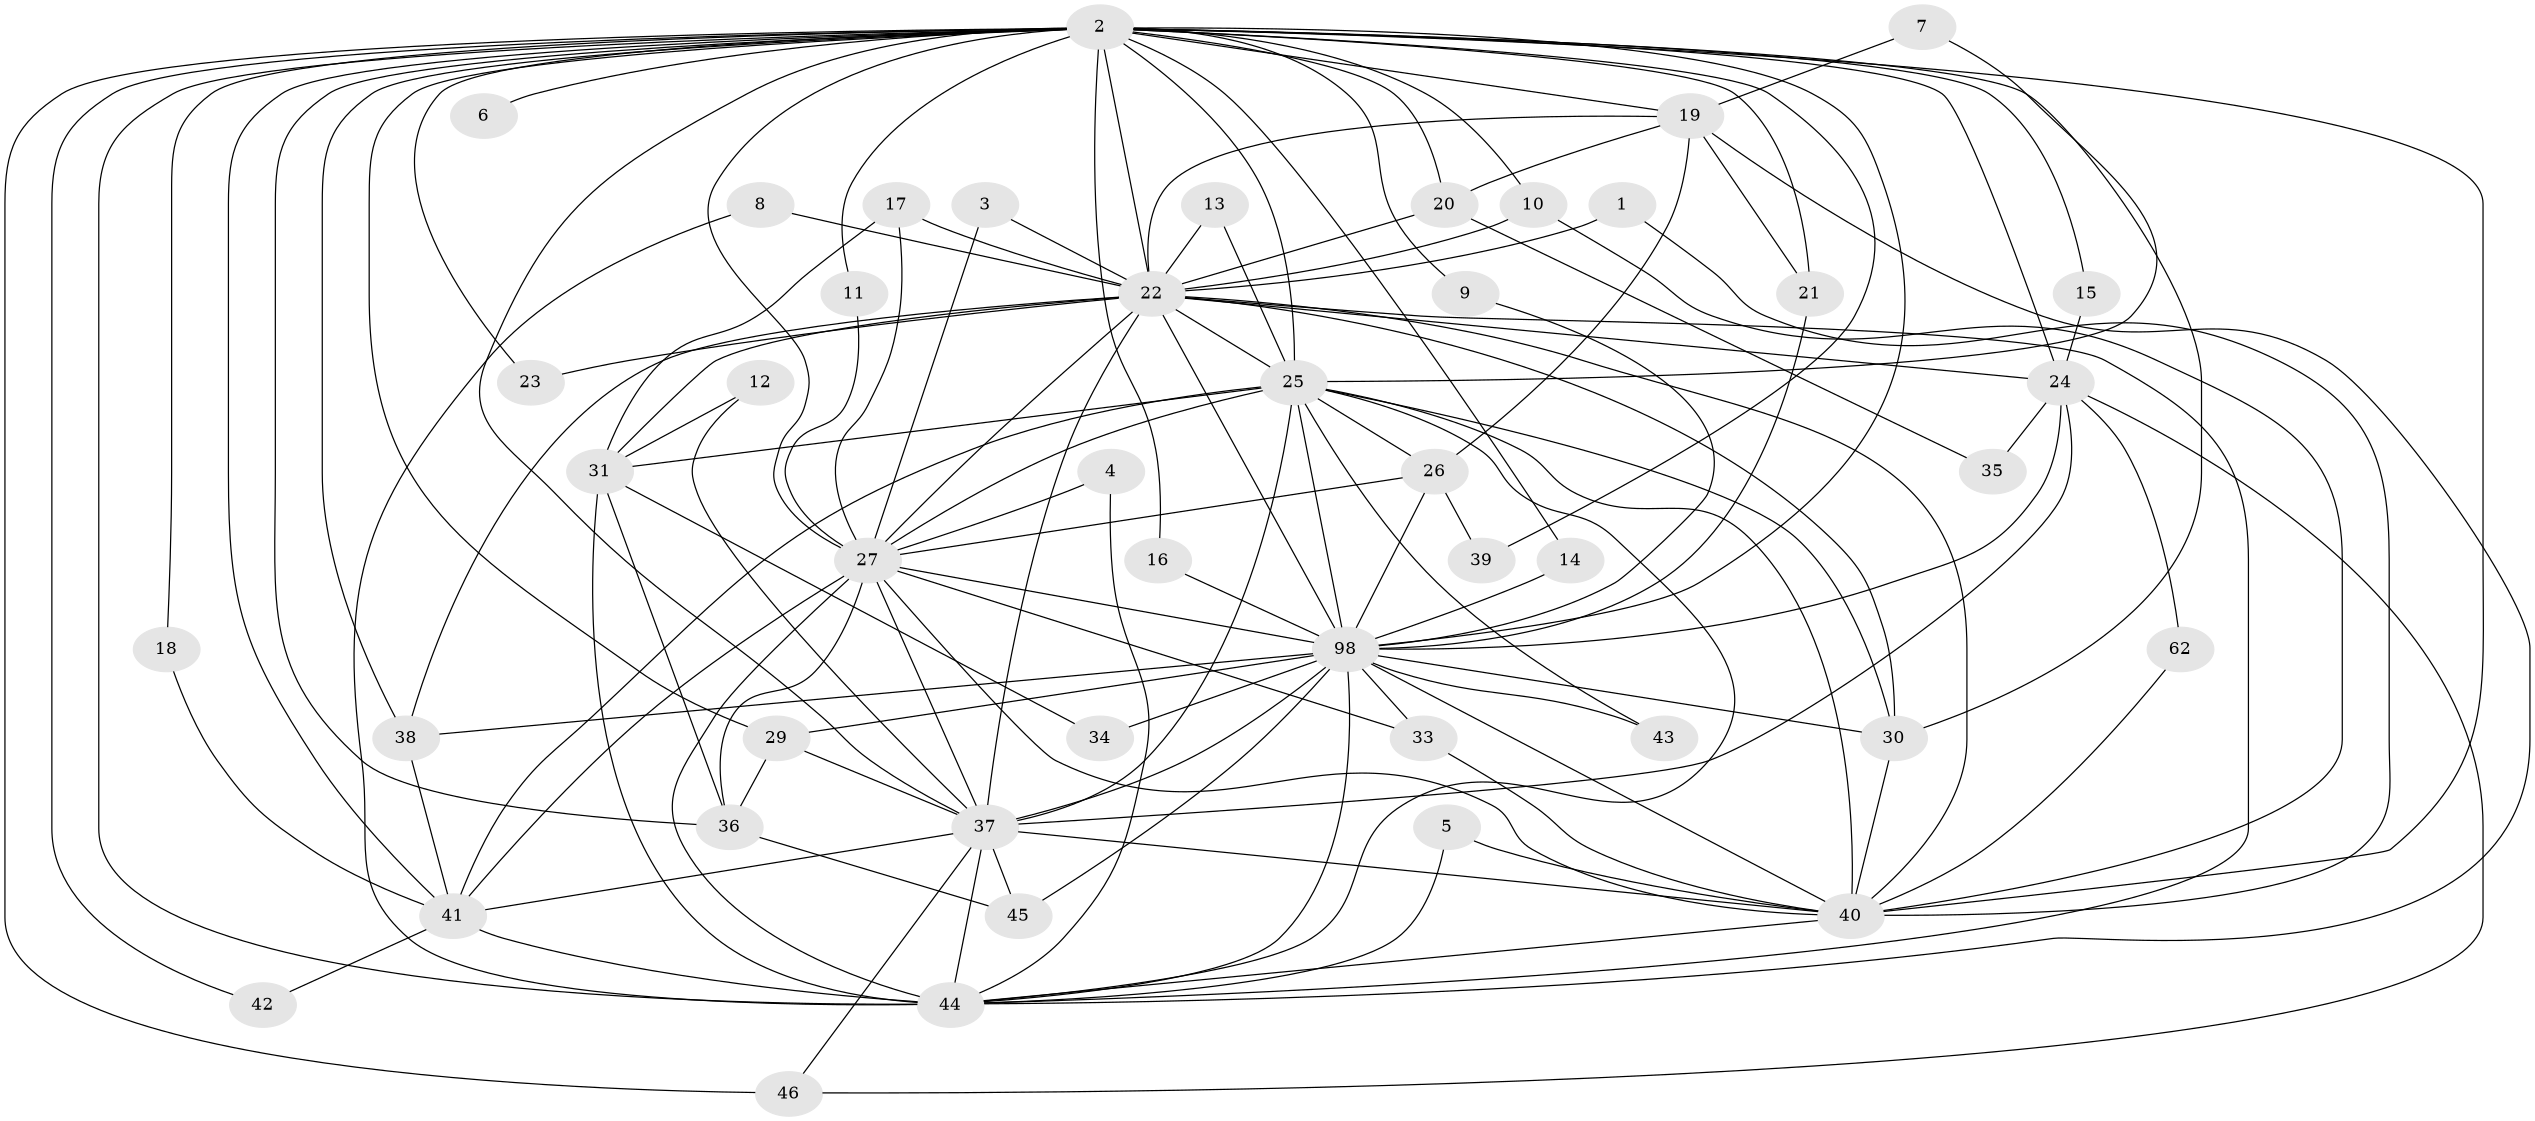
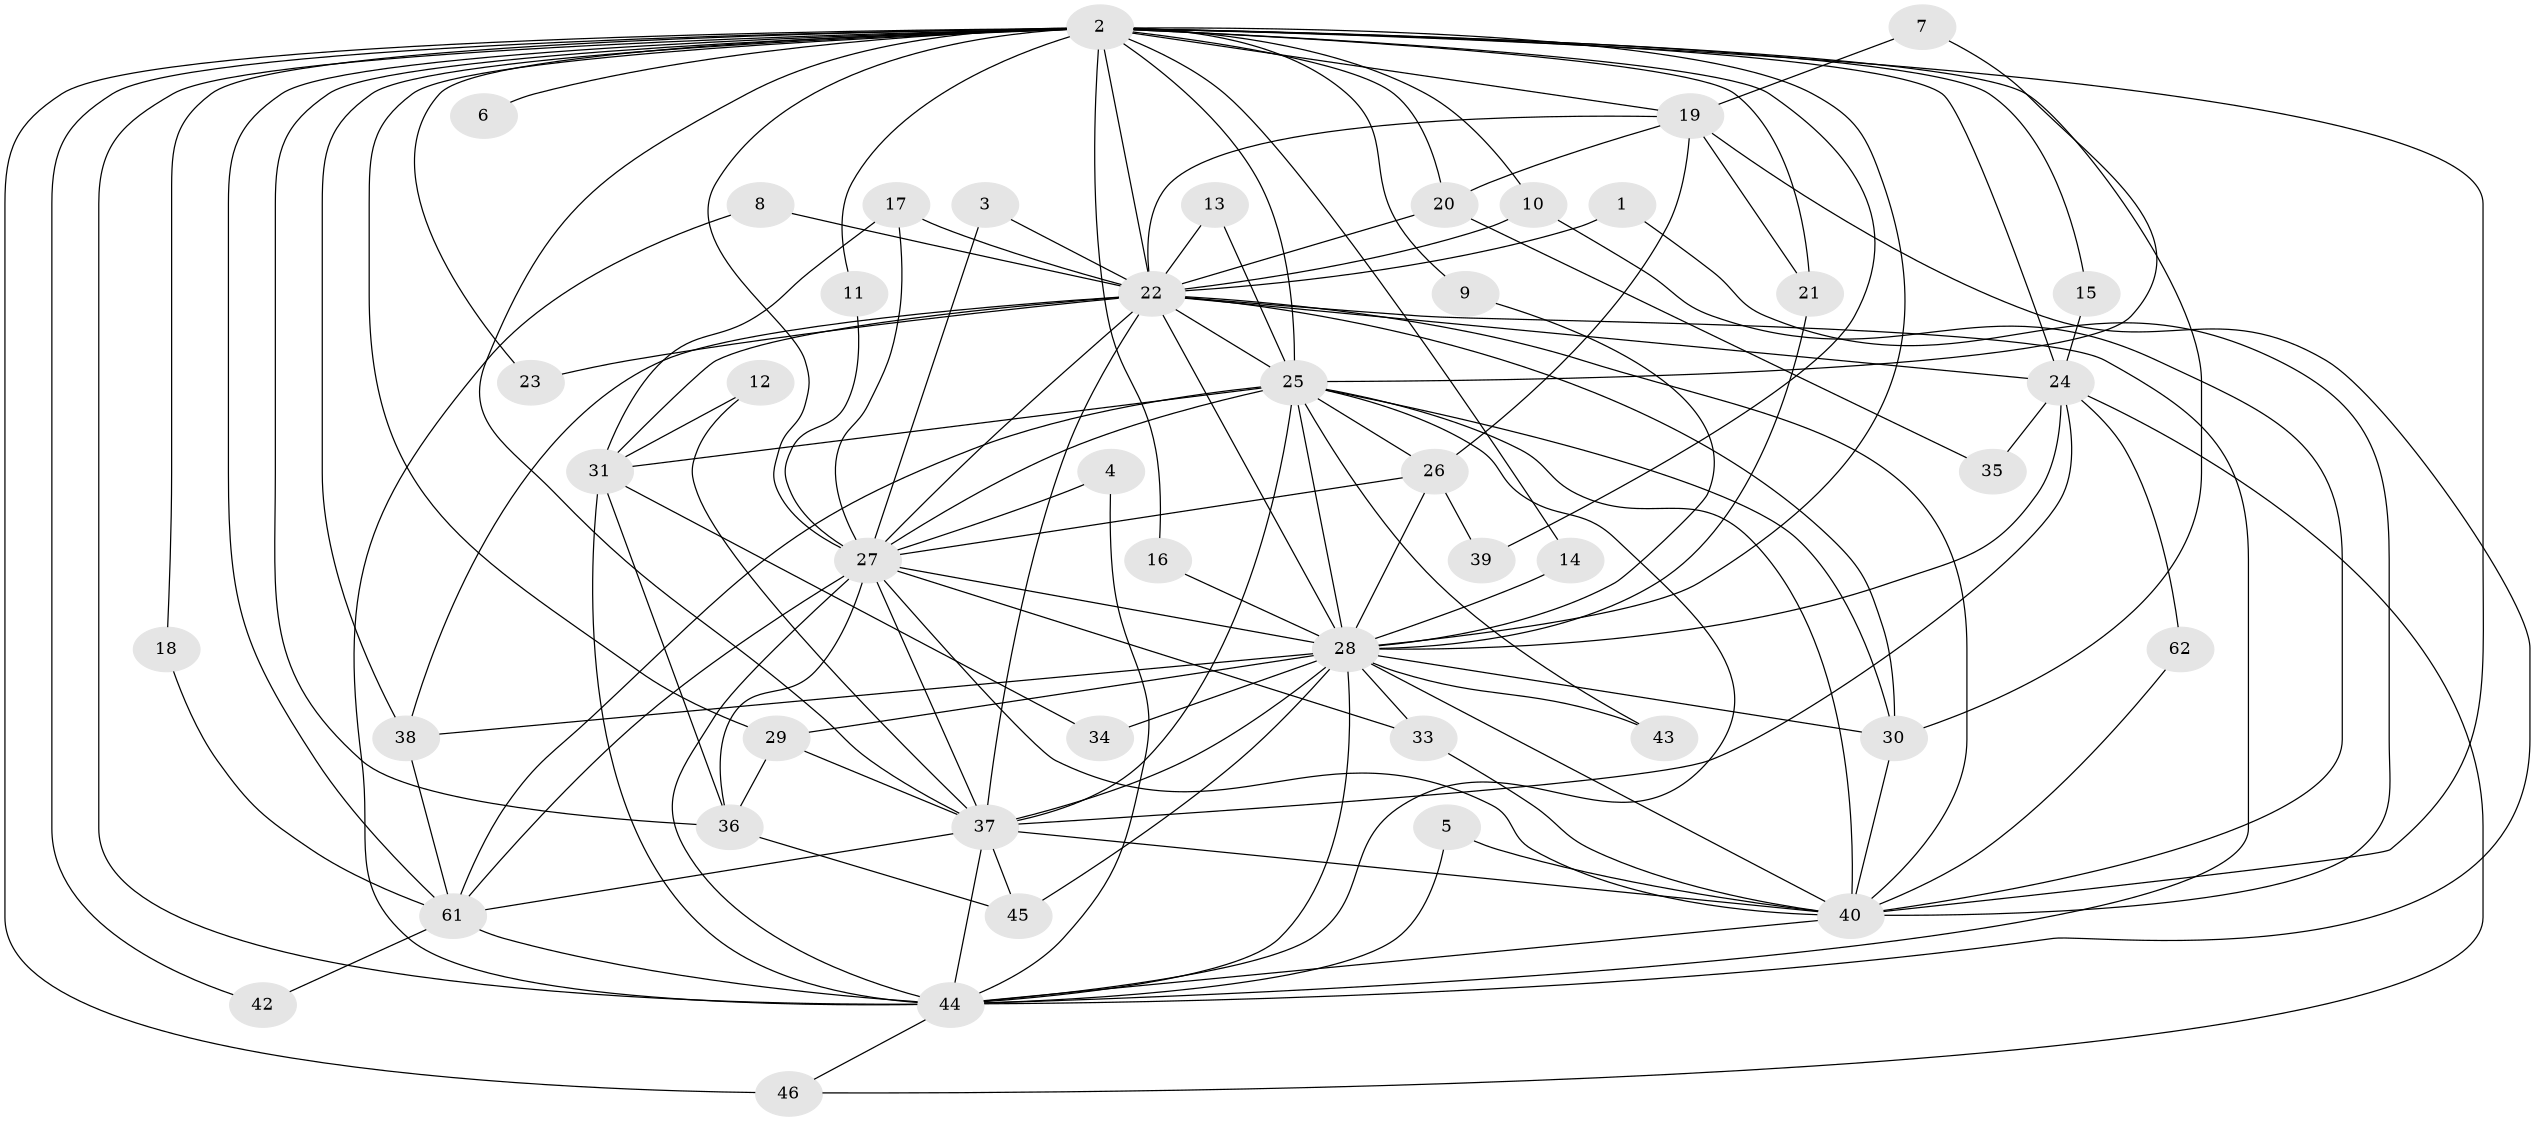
node "98": label "98" -> "28"
node "41": label "41" -> "61"
edge "37" -- "46": now "44" -- "46"
